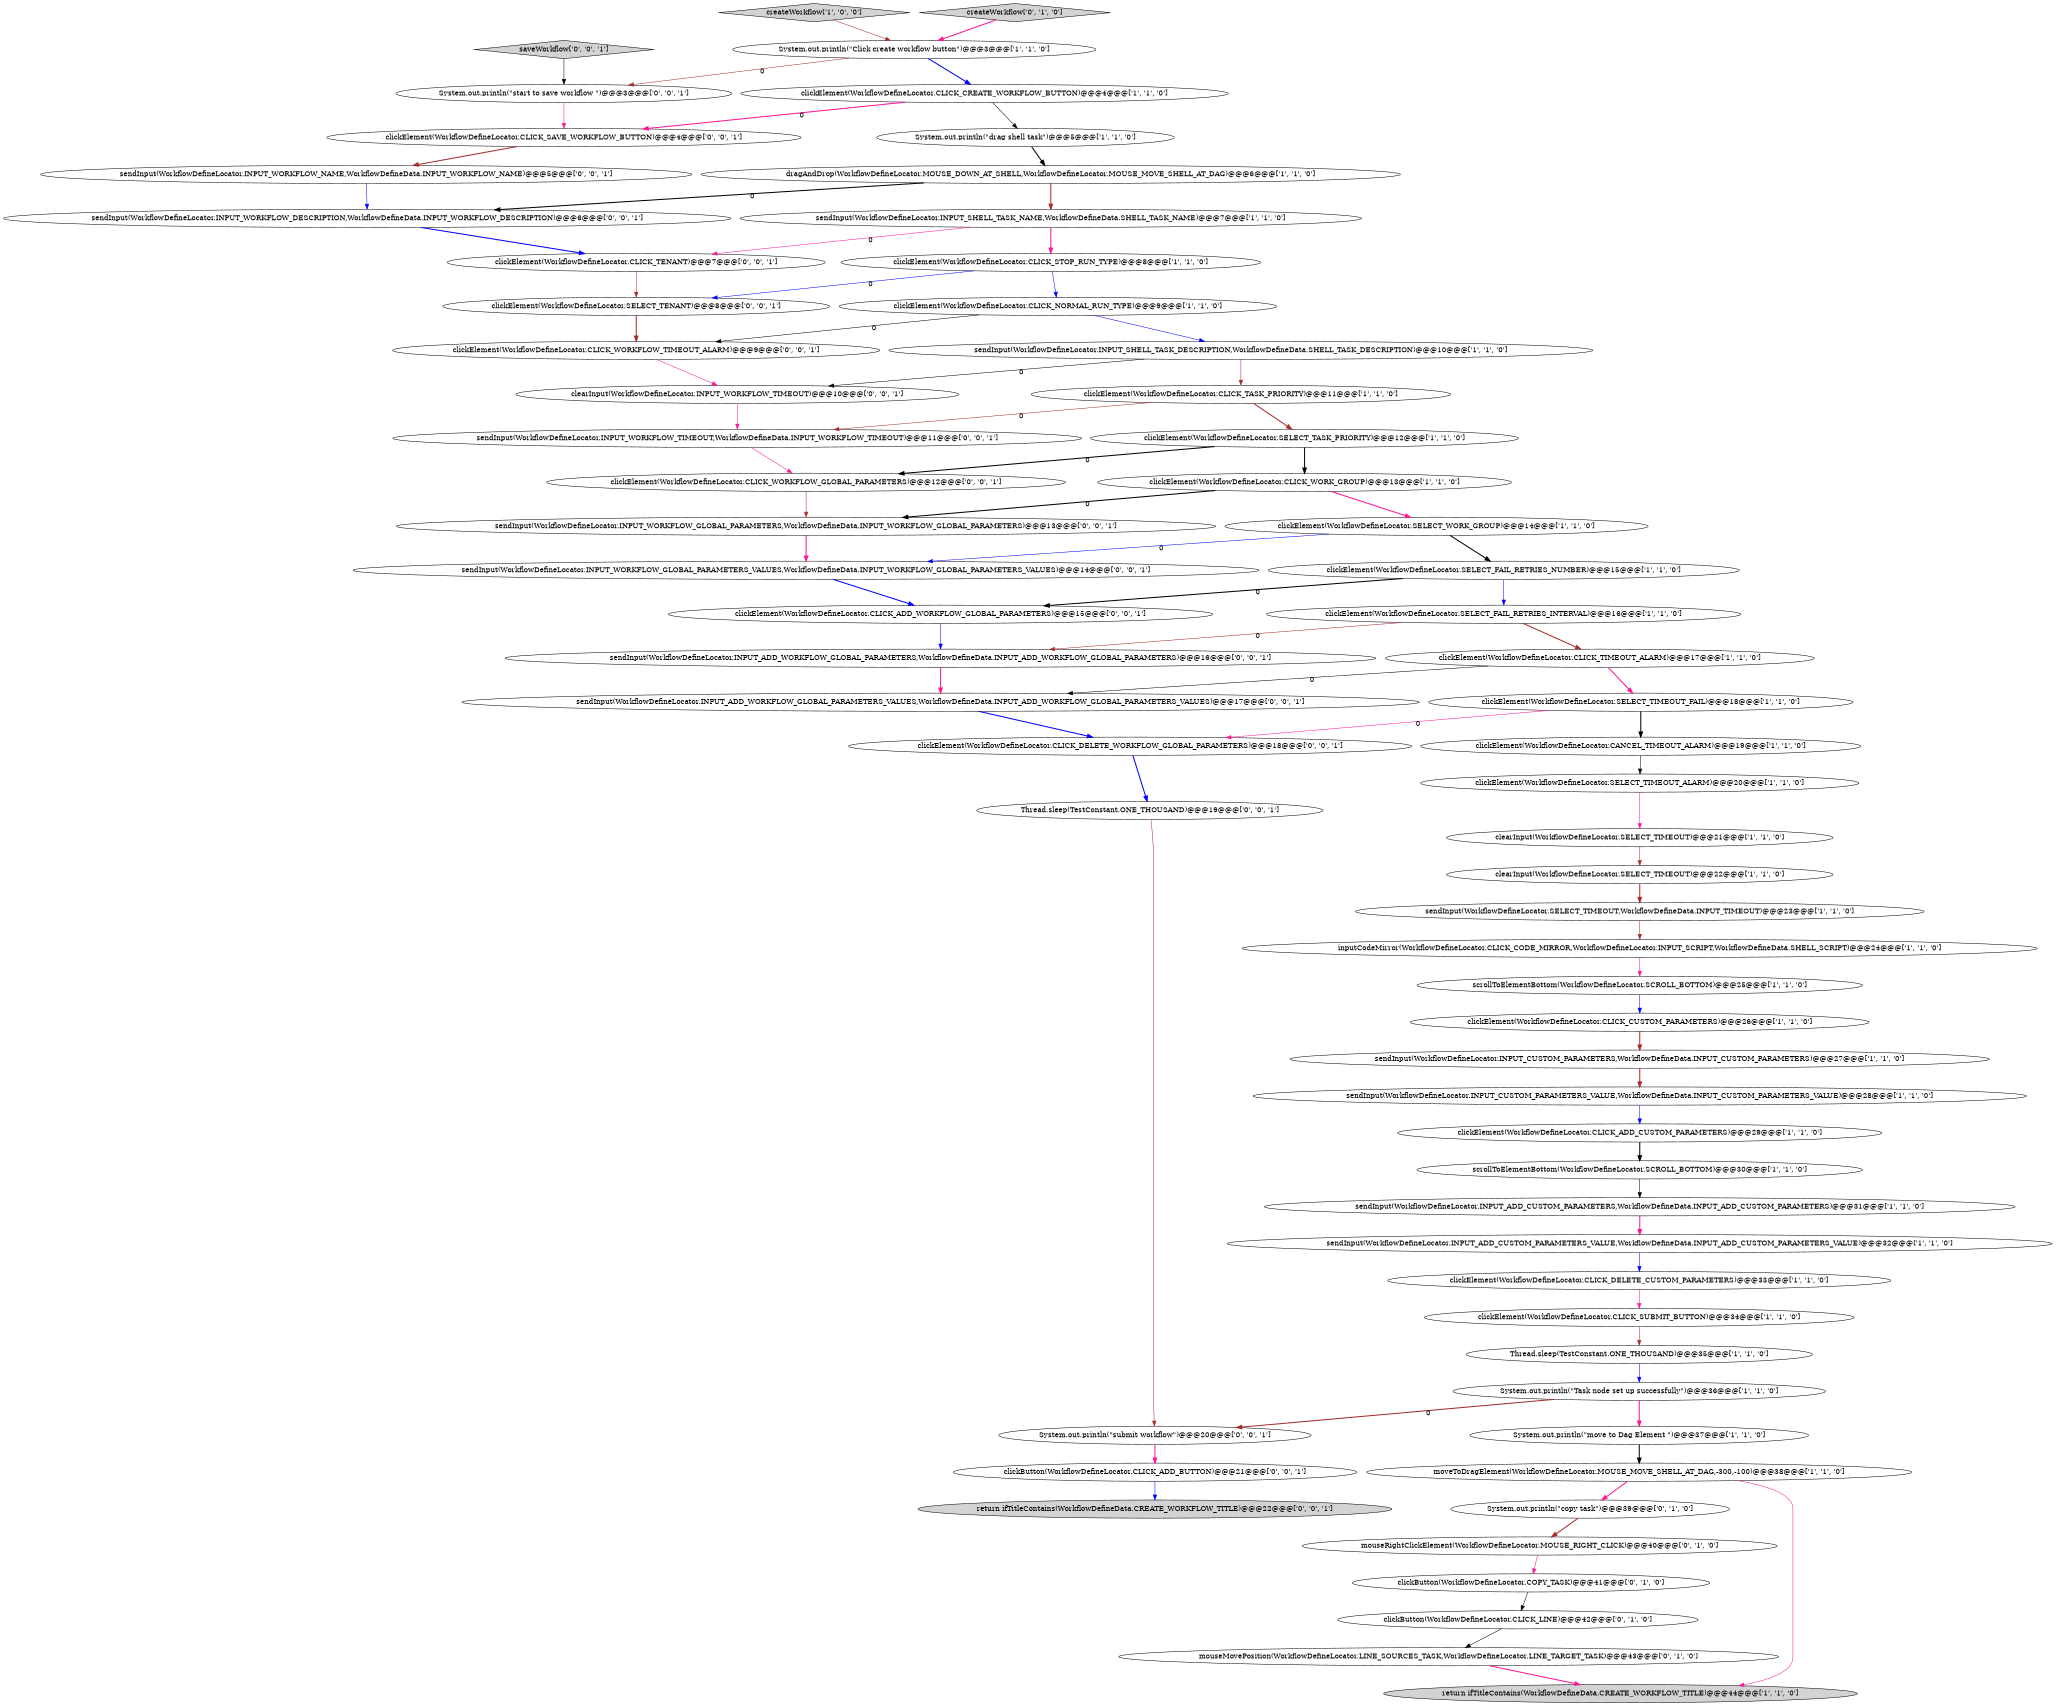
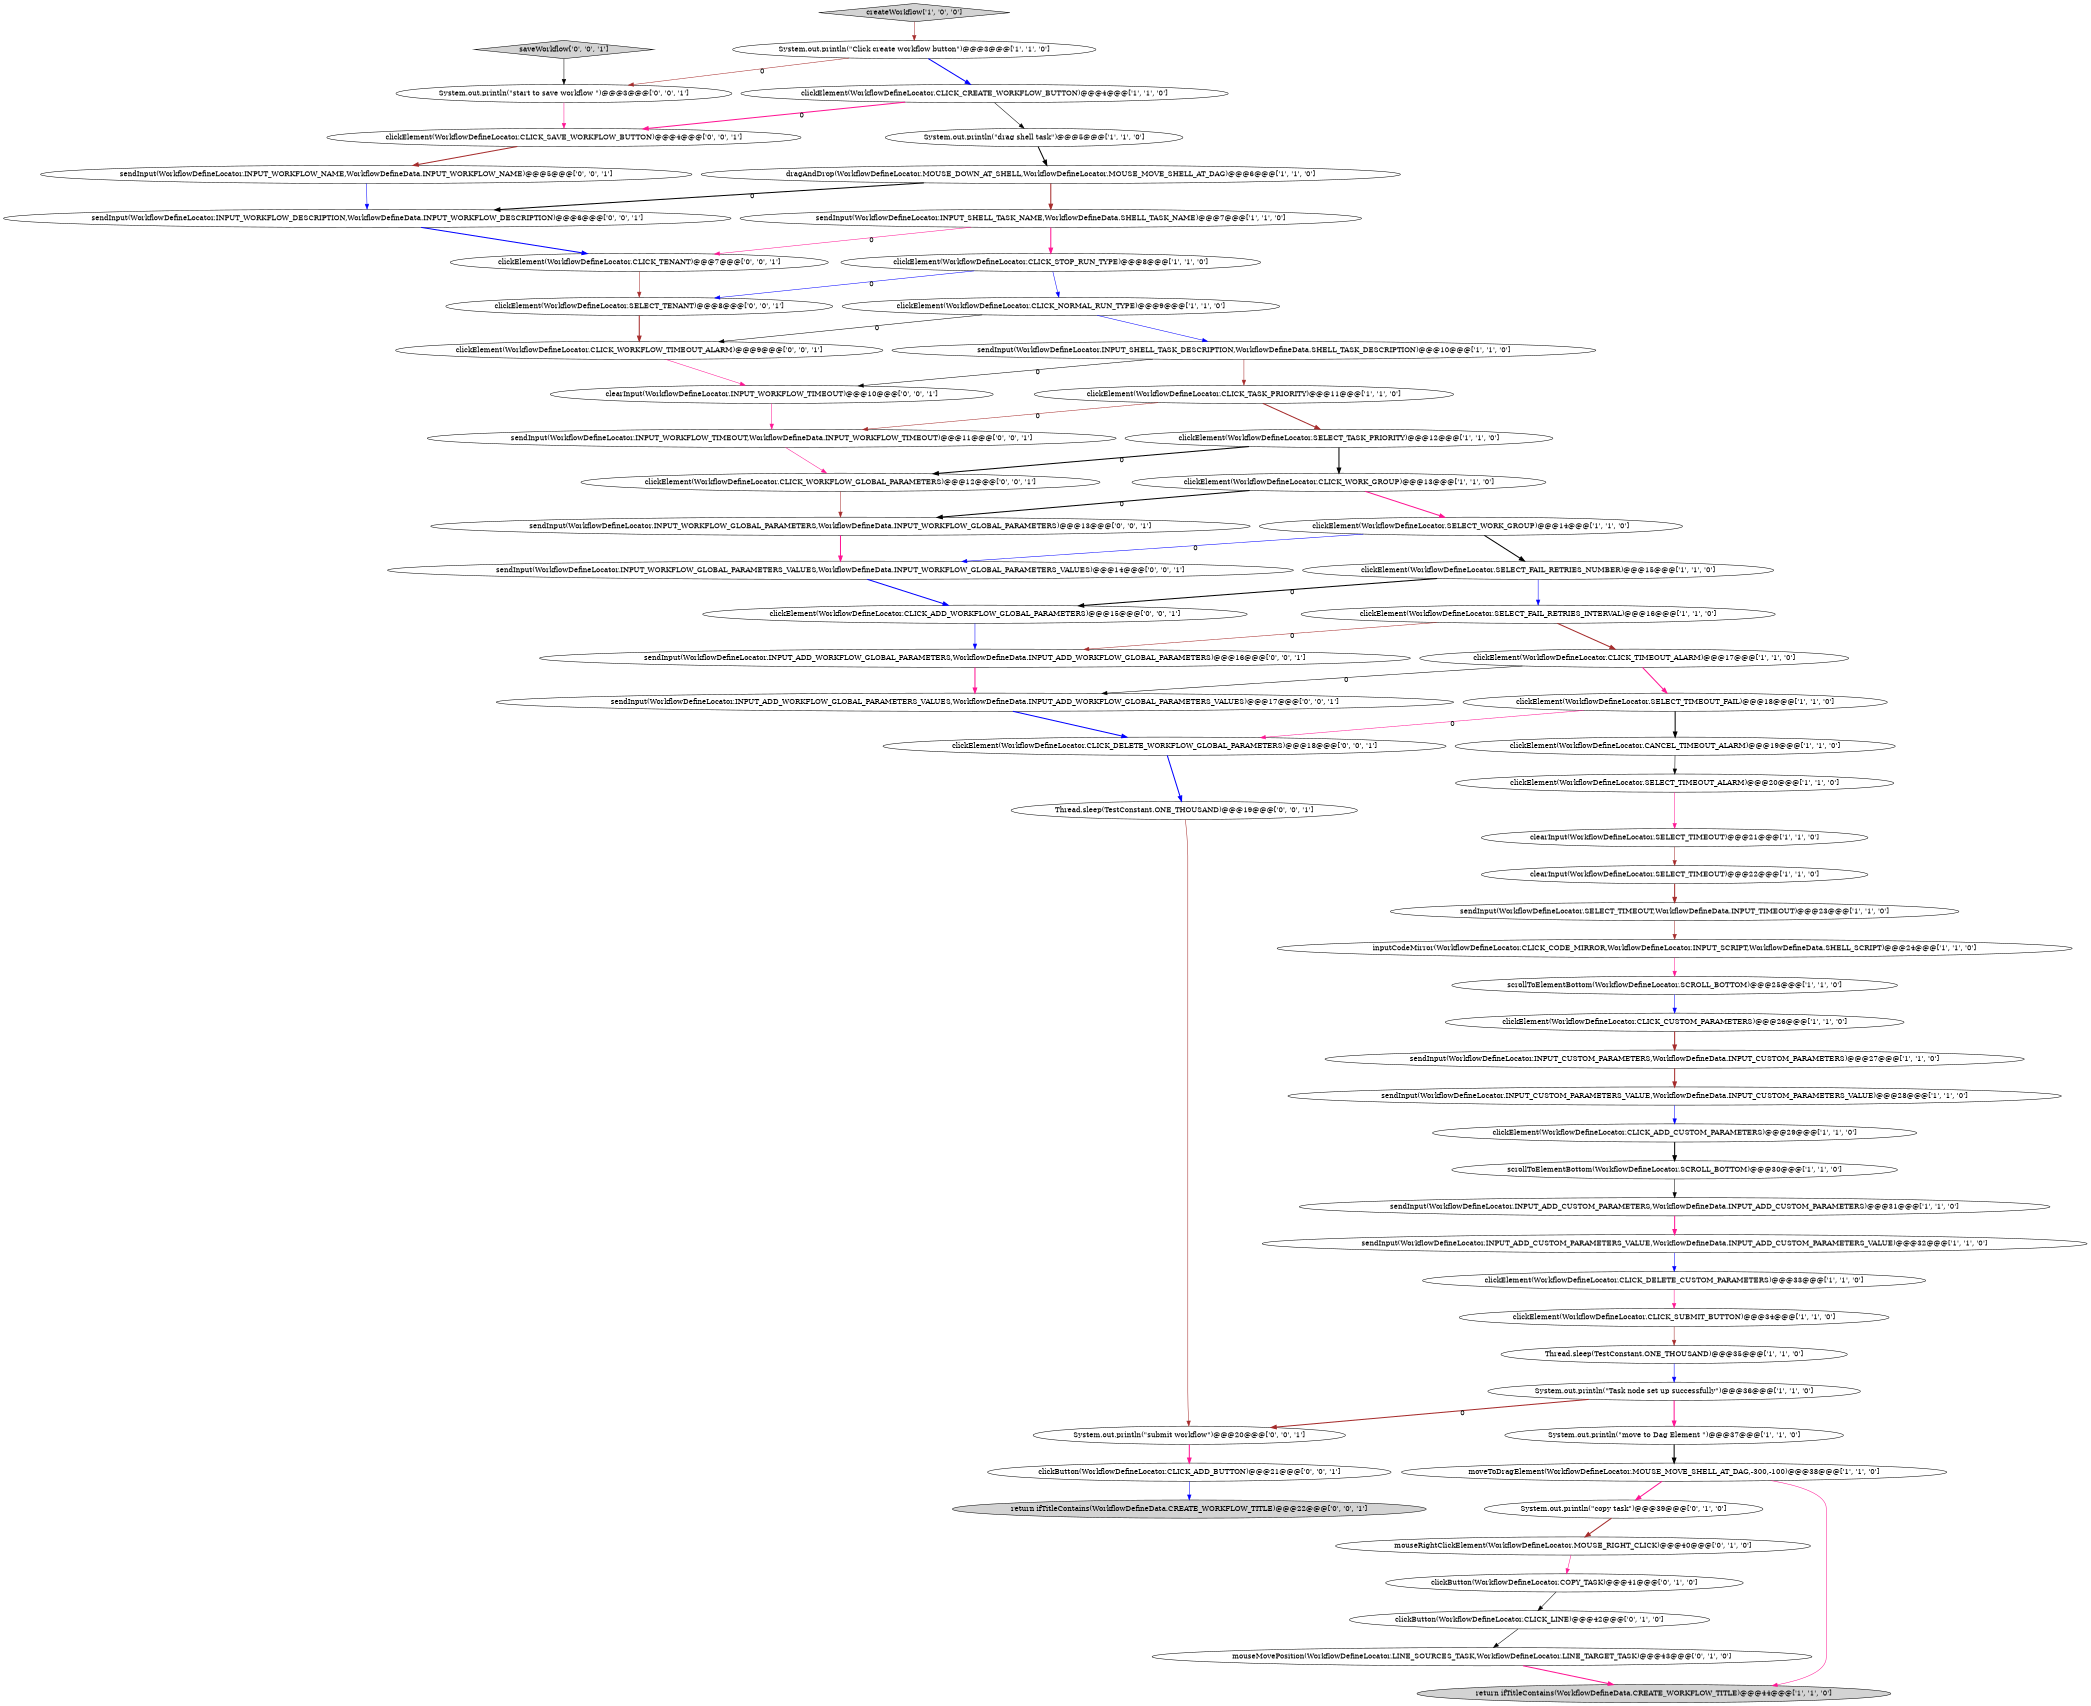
node "createWorkflow['0', '1', '0']": removed
